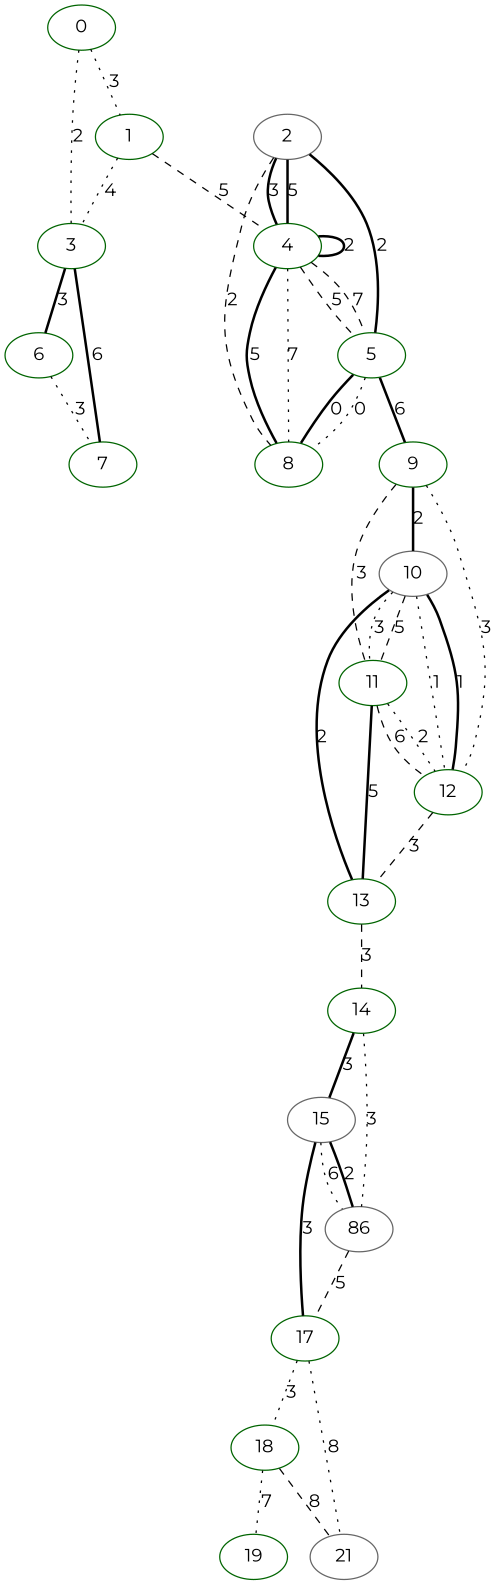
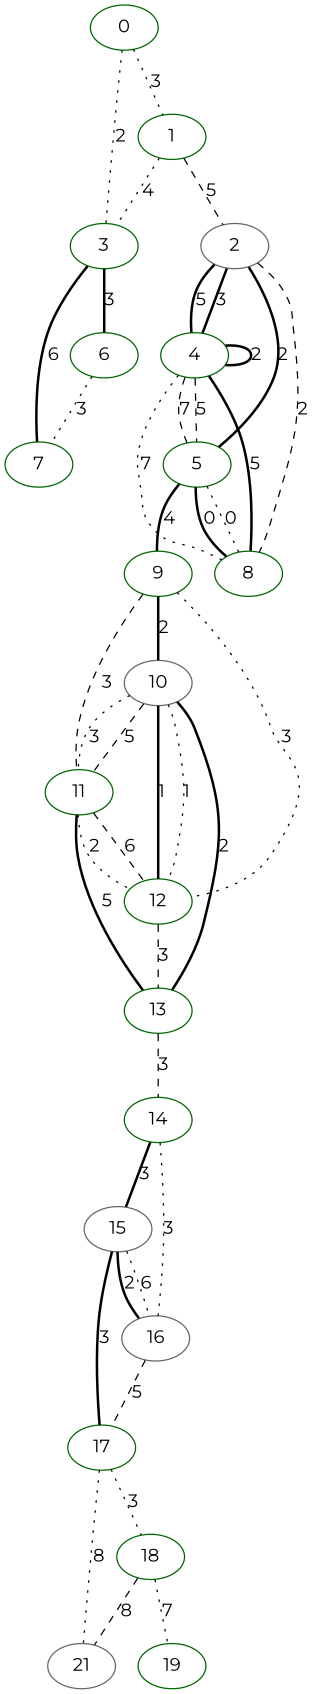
edge "1" -- "4": now "1" -- "2"
edge "5" -- "9": label "6" -> "4"
node "86": label "86" -> "16"
